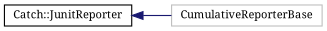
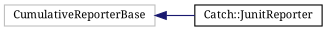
edge "CumulativeReporterBase" -> "Catch::JunitReporter": reversed
